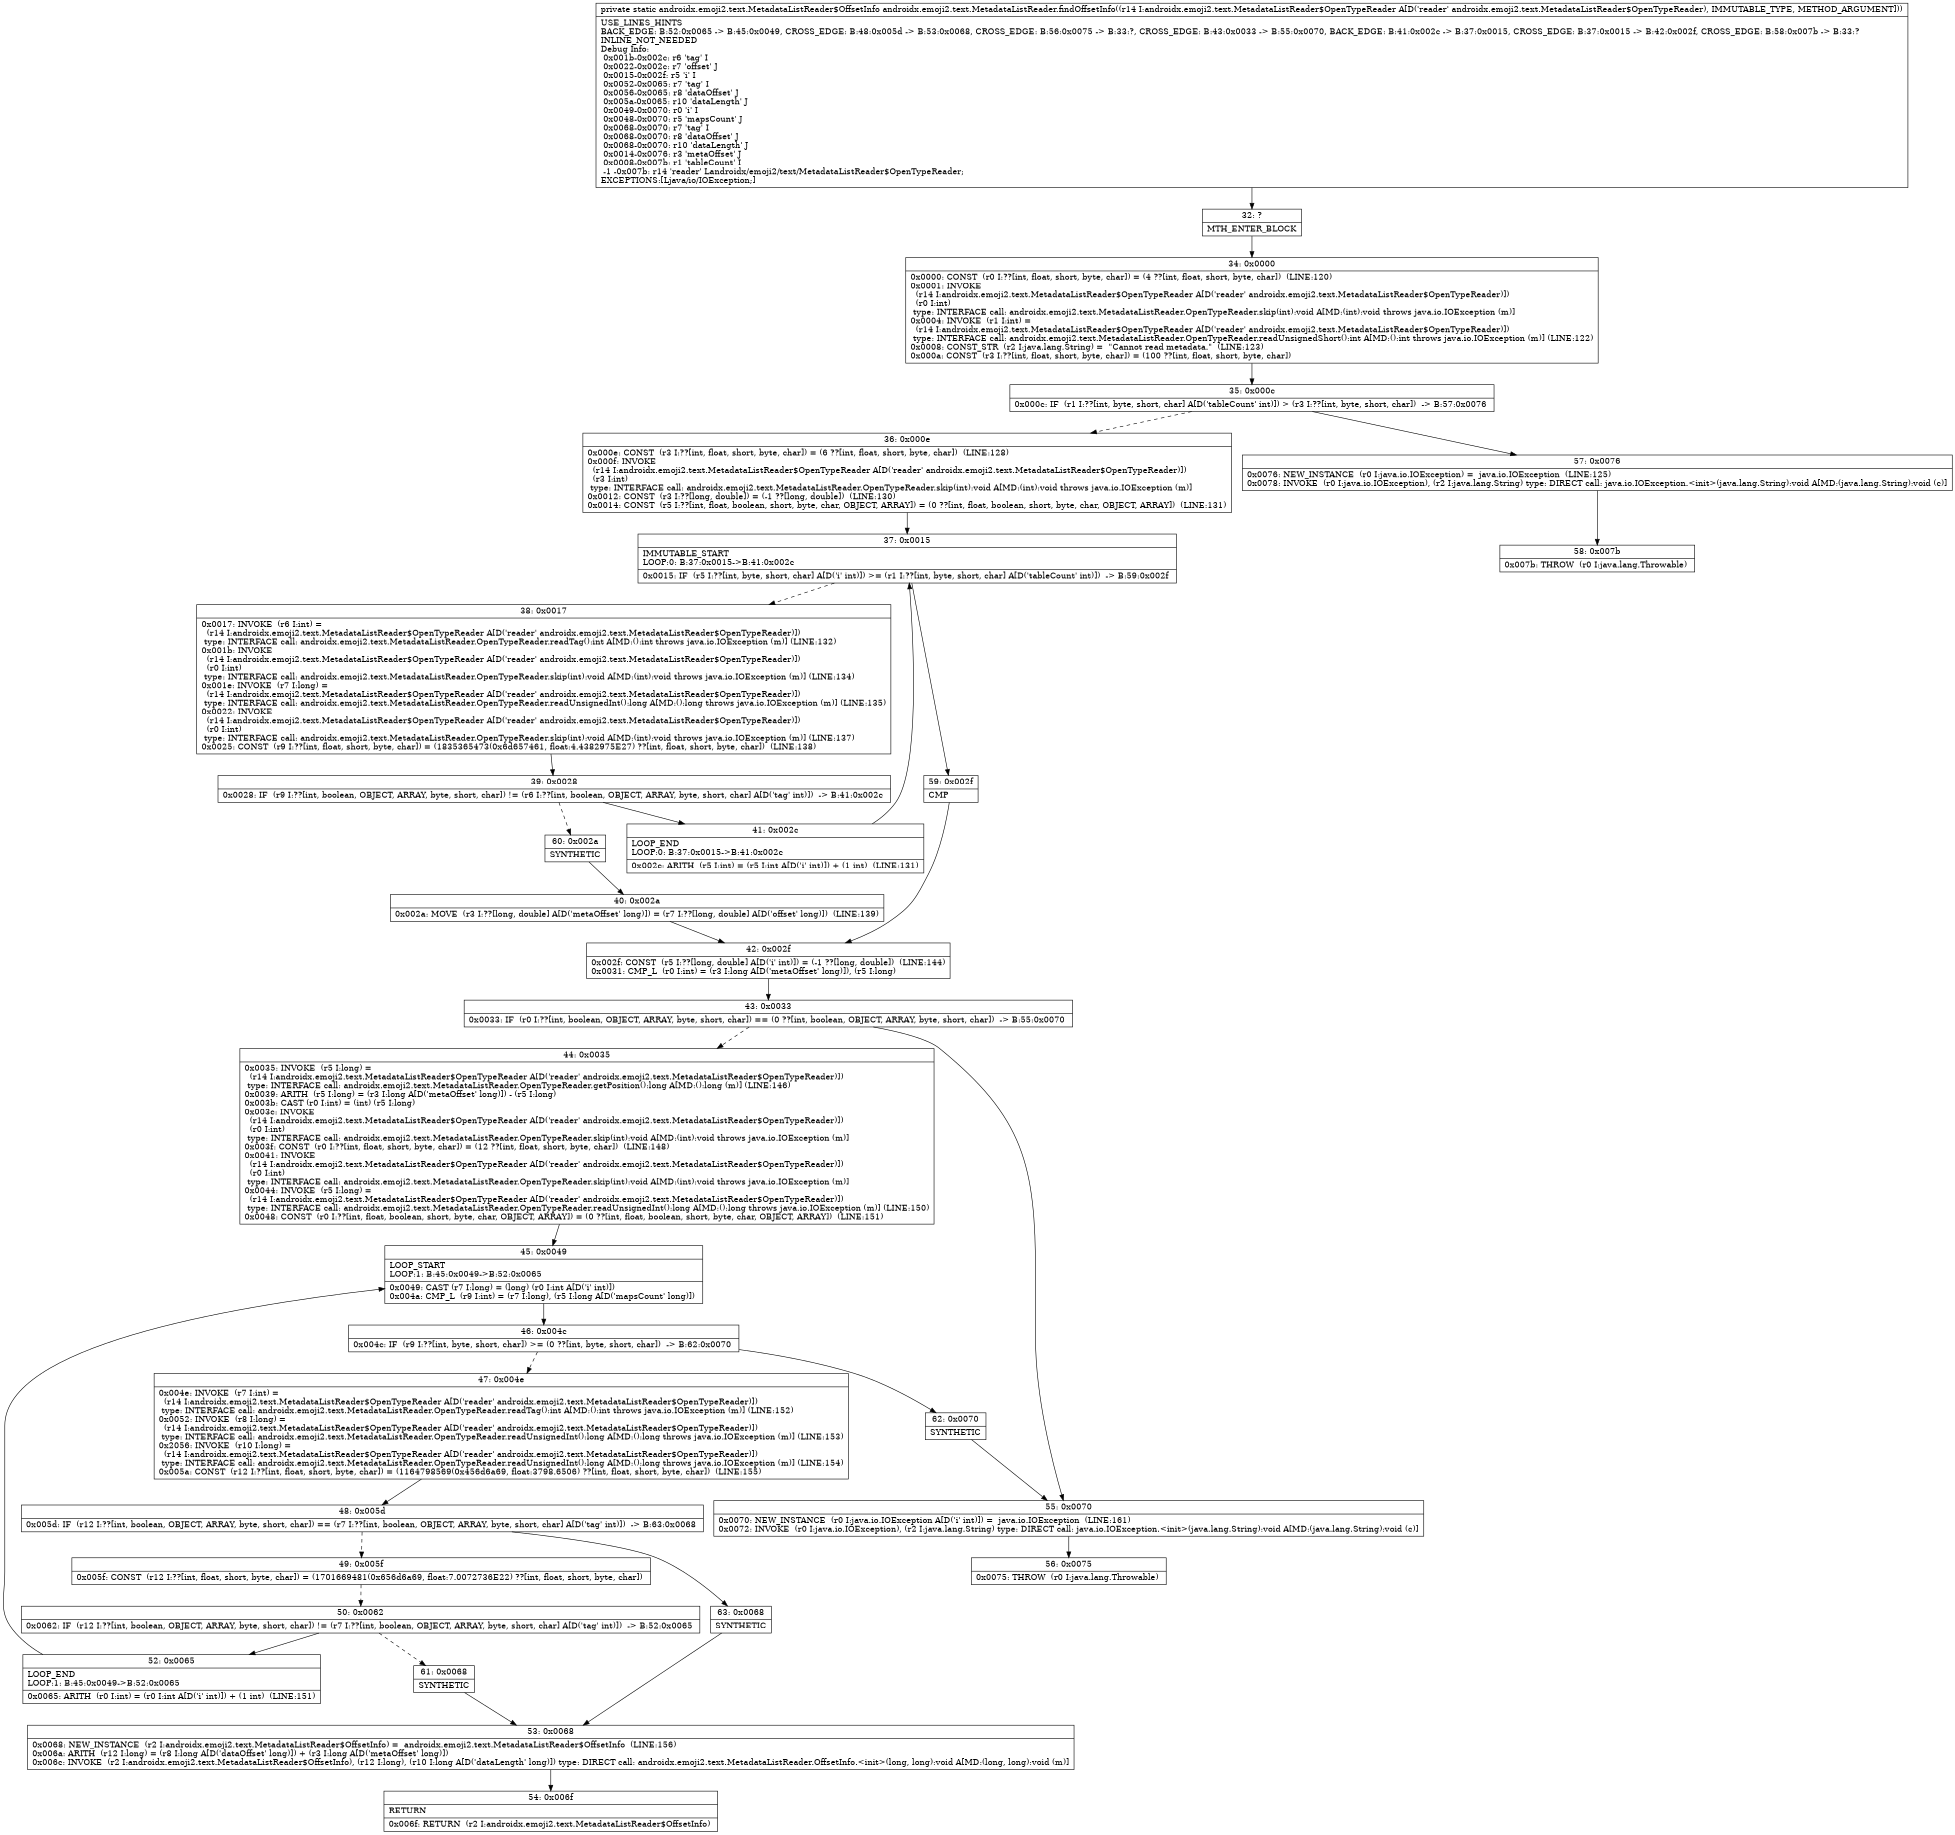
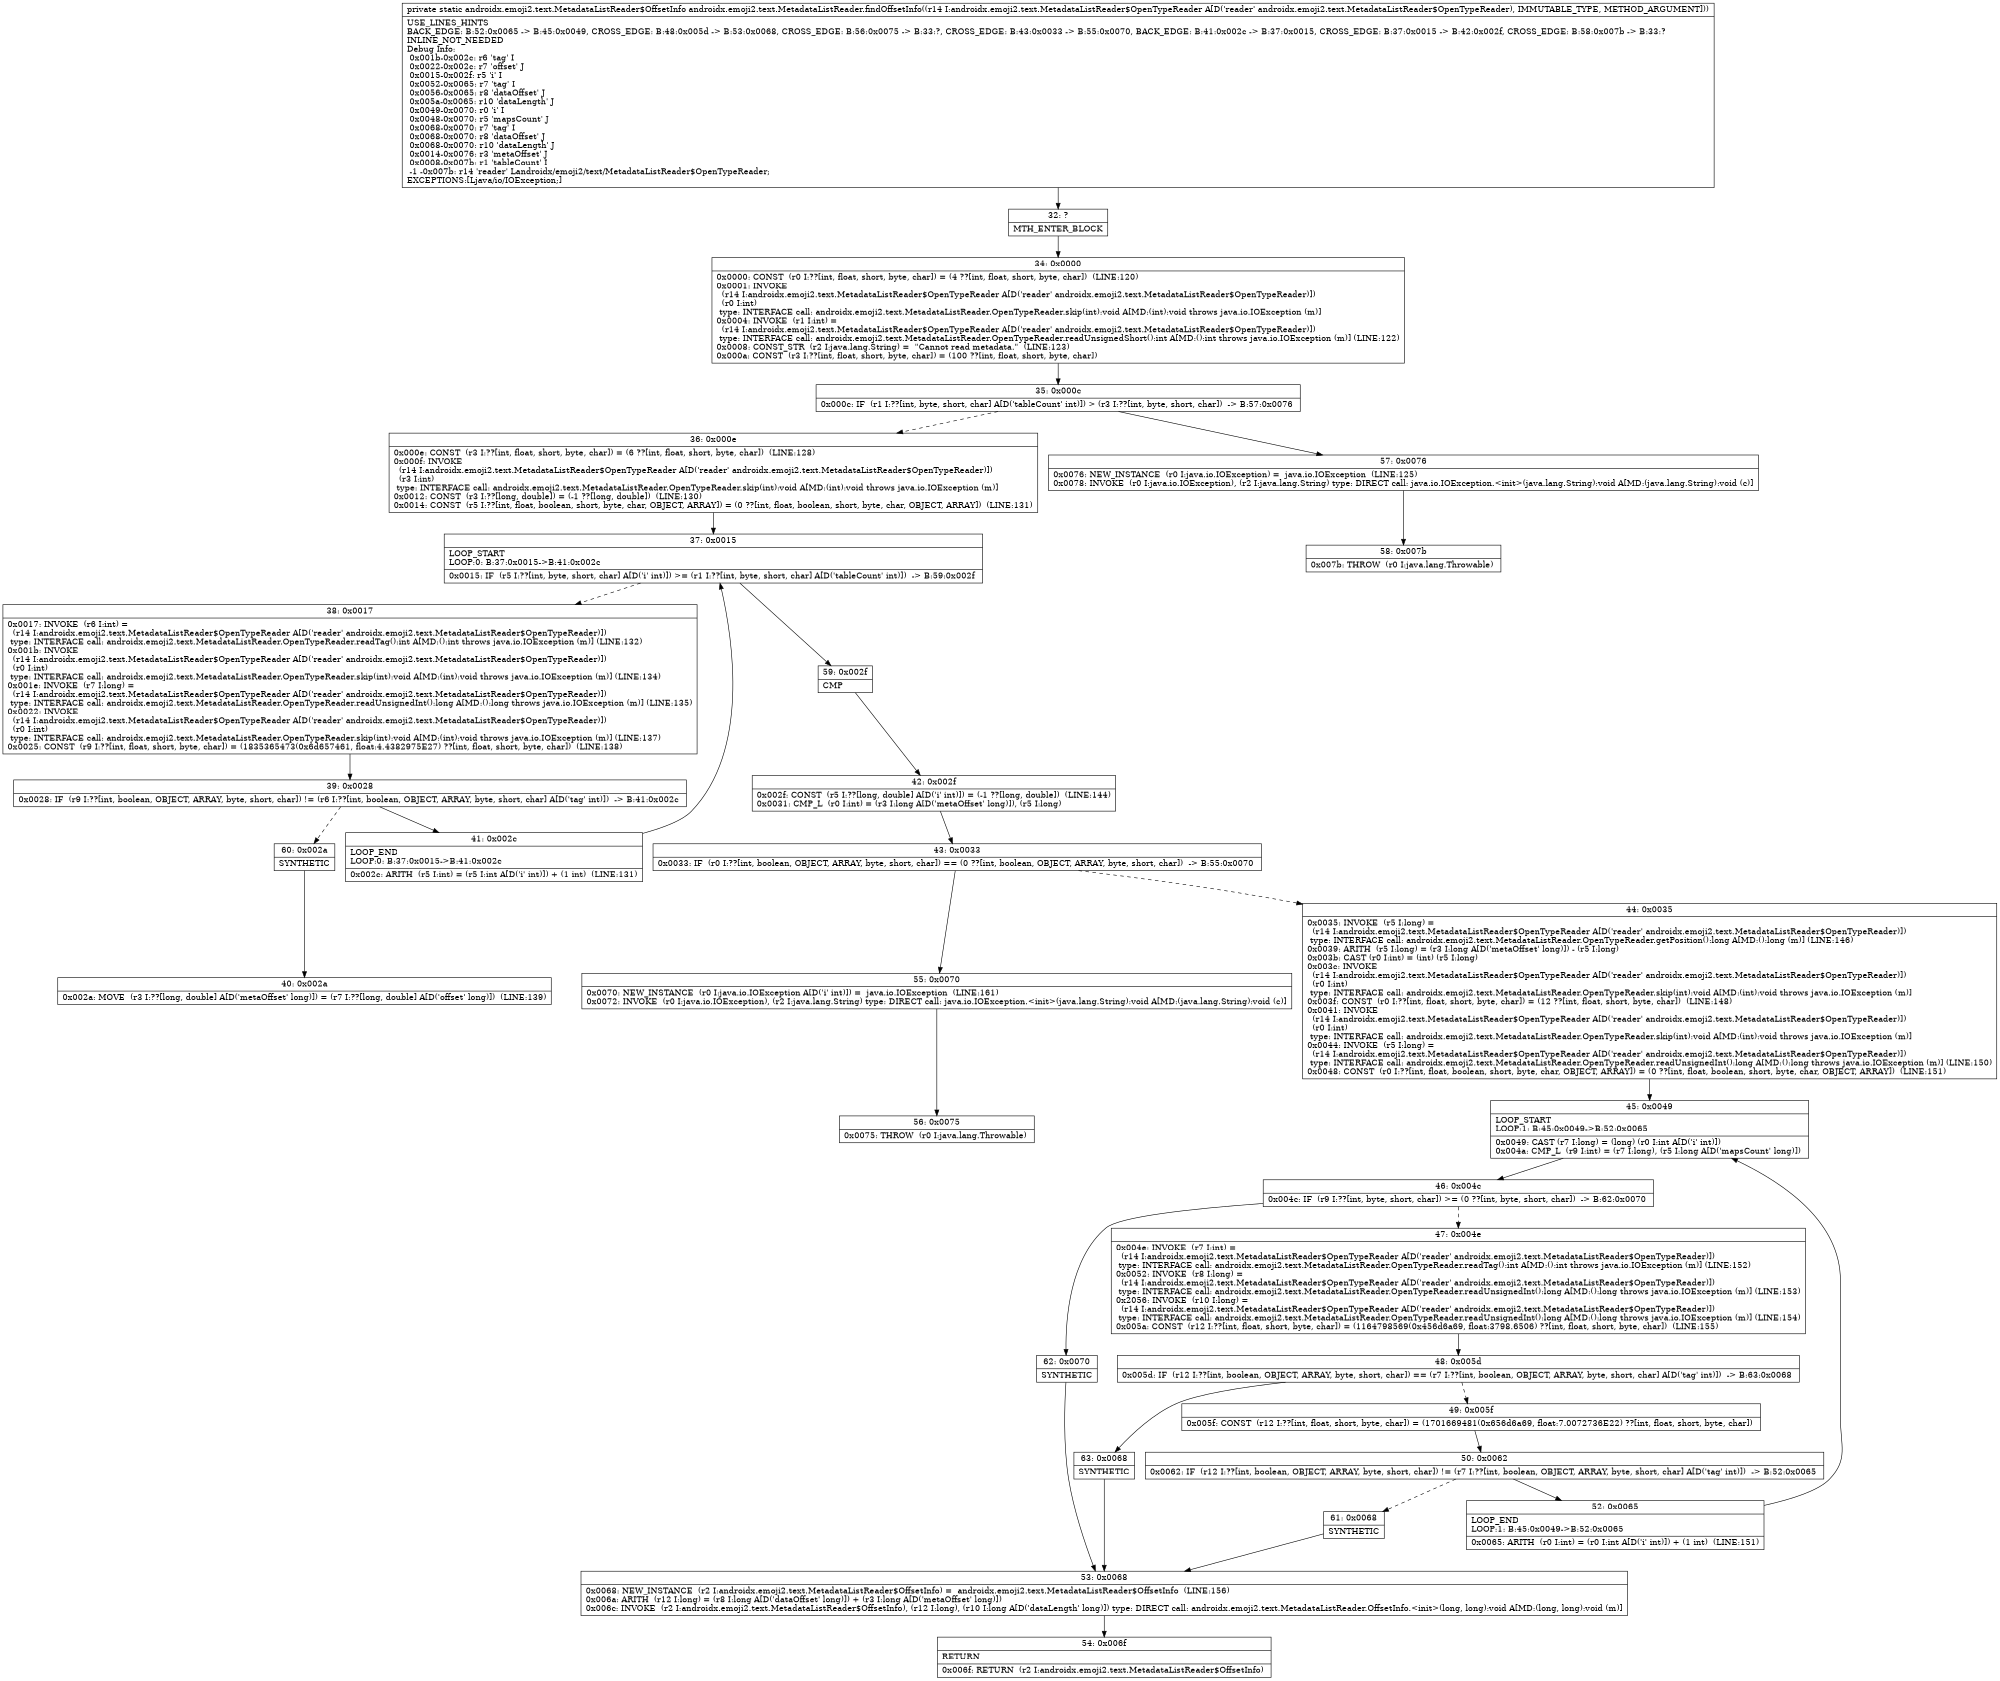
node "37: 0x0015": text "IMMUTABLE_START" -> "LOOP_START"
edge "40: 0x002a" -> "42: 0x002f": removed
edge "62: 0x0070" -> "55: 0x0070": now "62: 0x0070" -> "53: 0x0068"
edge "49: 0x005f" -> "50: 0x0062": style dashed -> solid
